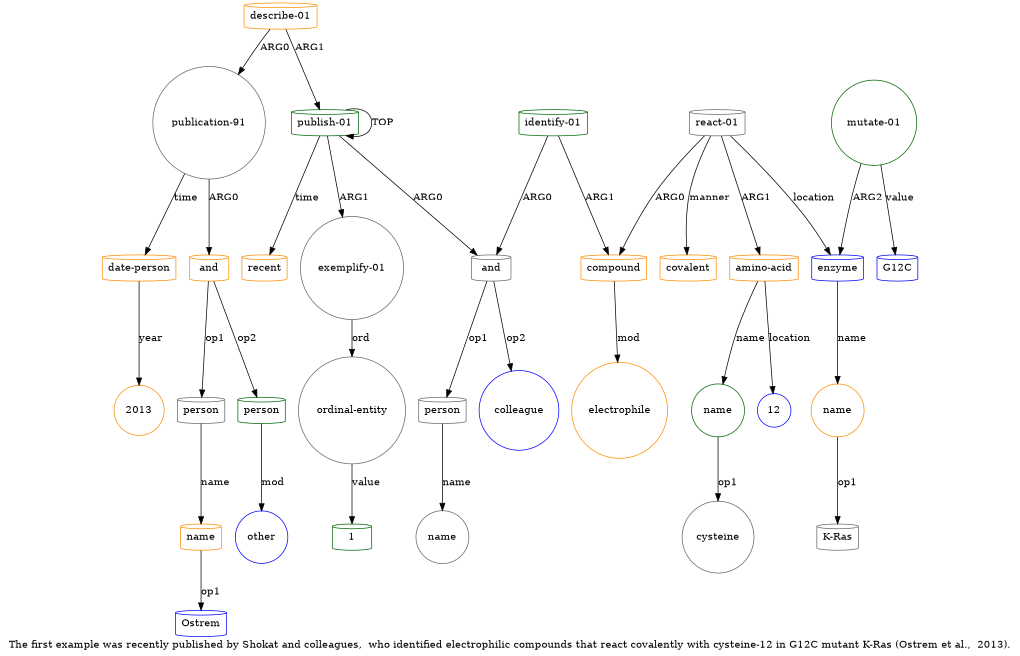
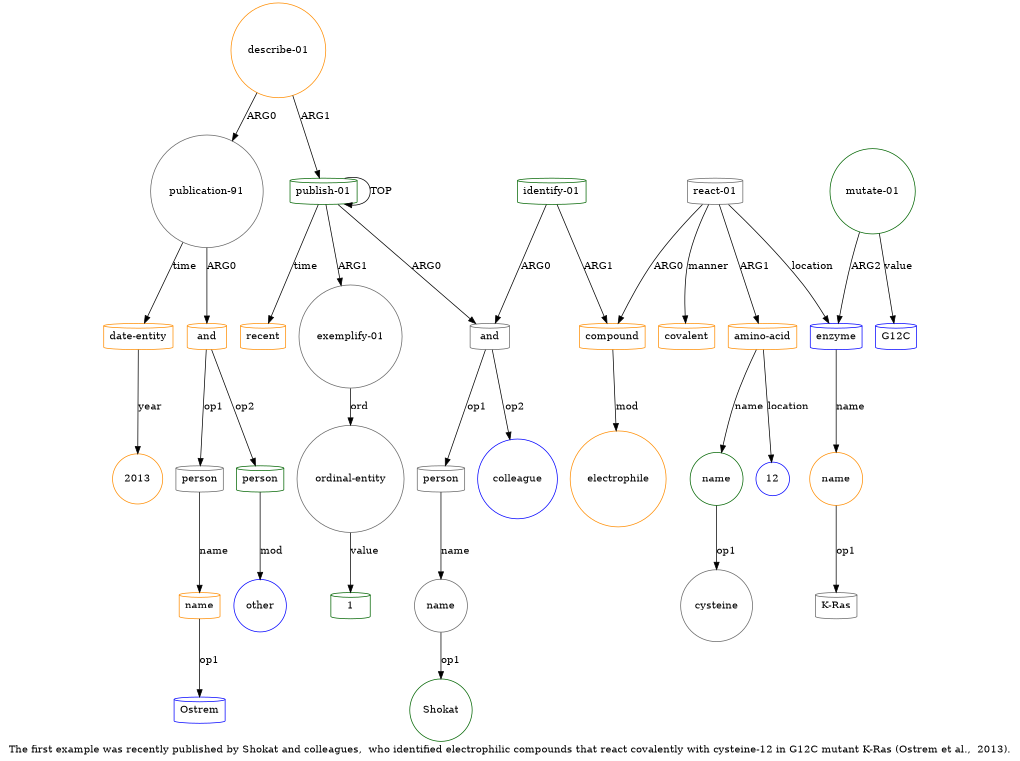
node "describe-01": shape cylinder -> circle
node "date-person": label "date-person" -> "date-entity"
node "Shokat": added
